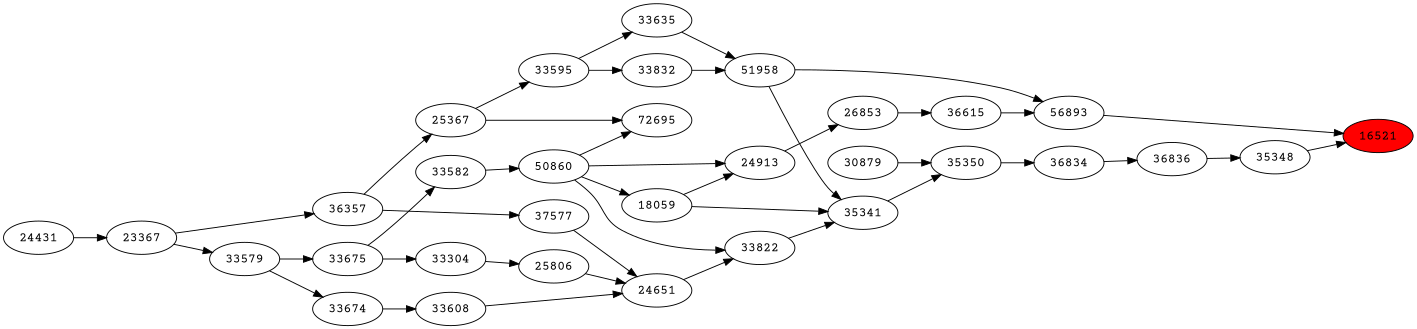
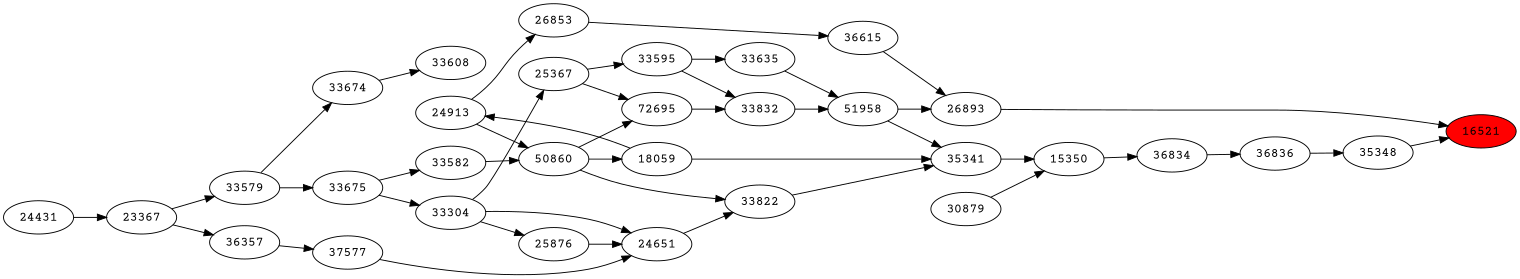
edge "72695" -> "33832": added
node "56893": label "56893" -> "26893"
node "35350": label "35350" -> "15350"
edge "50860" -> "24913": reversed
edge "36357" -> "25367": now "33304" -> "25367"
node "25806": label "25806" -> "25876"
edge "33608" -> "24651": now "33304" -> "24651"
